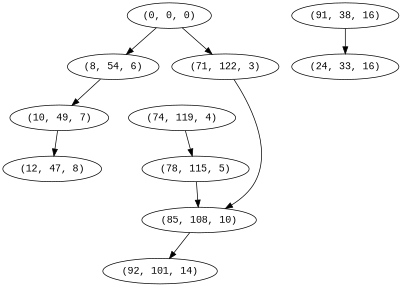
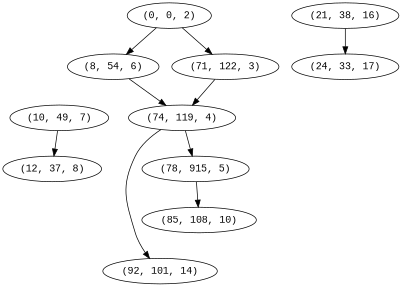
node "(0, 0, 0)": label "(0, 0, 0)" -> "(0, 0, 2)"
node "(91, 38, 16)": label "(91, 38, 16)" -> "(21, 38, 16)"
node "(24, 33, 16)": label "(24, 33, 16)" -> "(24, 33, 17)"
edge "(8, 54, 6)" -> "(10, 49, 7)": now "(8, 54, 6)" -> "(74, 119, 4)"
edge "(71, 122, 3)" -> "(85, 108, 10)": now "(71, 122, 3)" -> "(74, 119, 4)"
node "(12, 47, 8)": label "(12, 47, 8)" -> "(12, 37, 8)"
node "(78, 115, 5)": label "(78, 115, 5)" -> "(78, 915, 5)"
edge "(85, 108, 10)" -> "(92, 101, 14)": now "(74, 119, 4)" -> "(92, 101, 14)"
